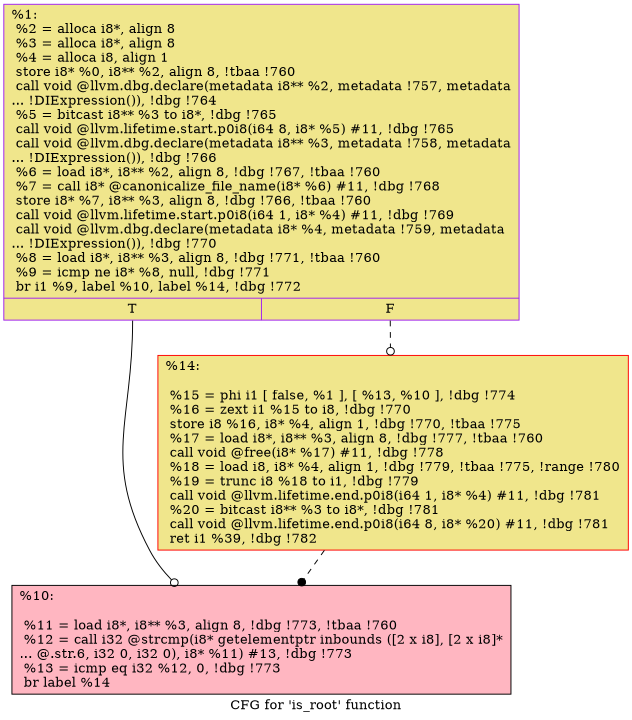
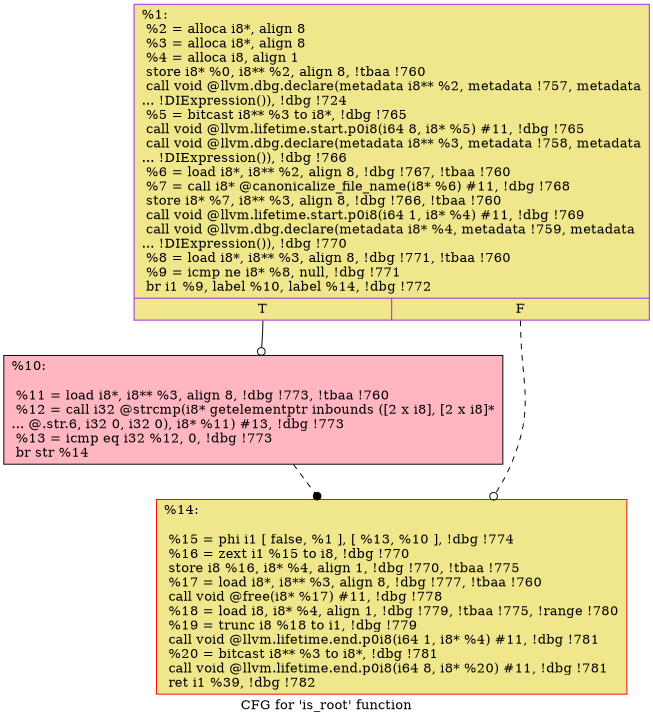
node "%1:": text "... !DIExpression()), !dbg !764" -> "... !DIExpression()), !dbg !724"
edge "%14:" -> "%10:": reversed
node "%10:": text "br label %14" -> "br str %14"
